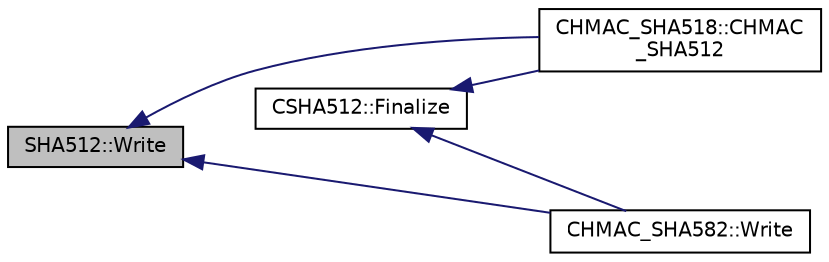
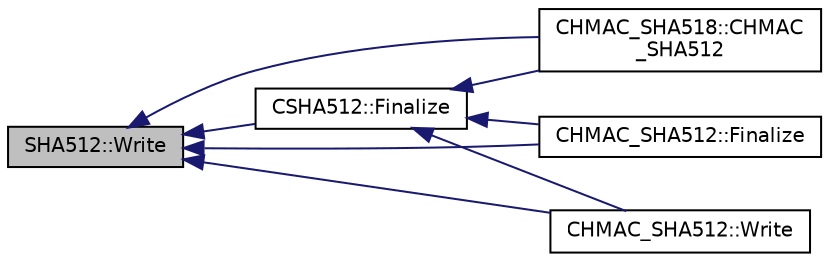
edge "CSHA512::Finalize" -> "SHA512::Write": added
node "CHMAC_SHA512::Finalize": added
node "CHMAC_SHA582::Write": label "CHMAC_SHA582::Write" -> "CHMAC_SHA512::Write"
